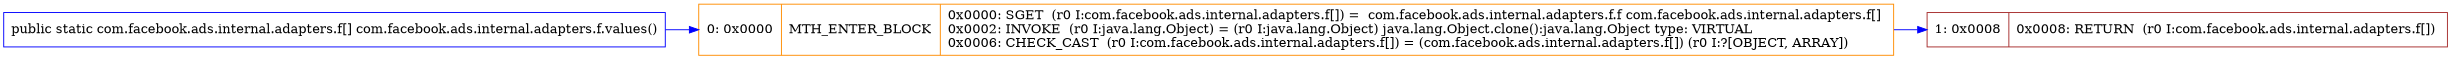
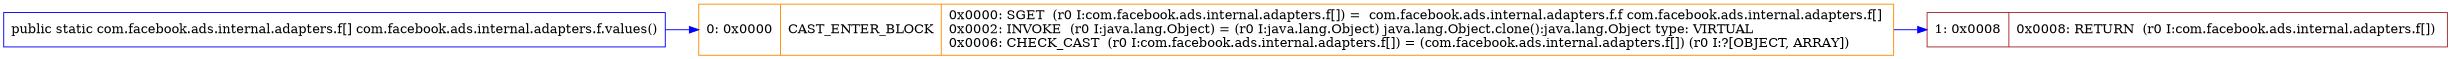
node "0: 0x0000": text "MTH_ENTER_BLOCK" -> "CAST_ENTER_BLOCK"
